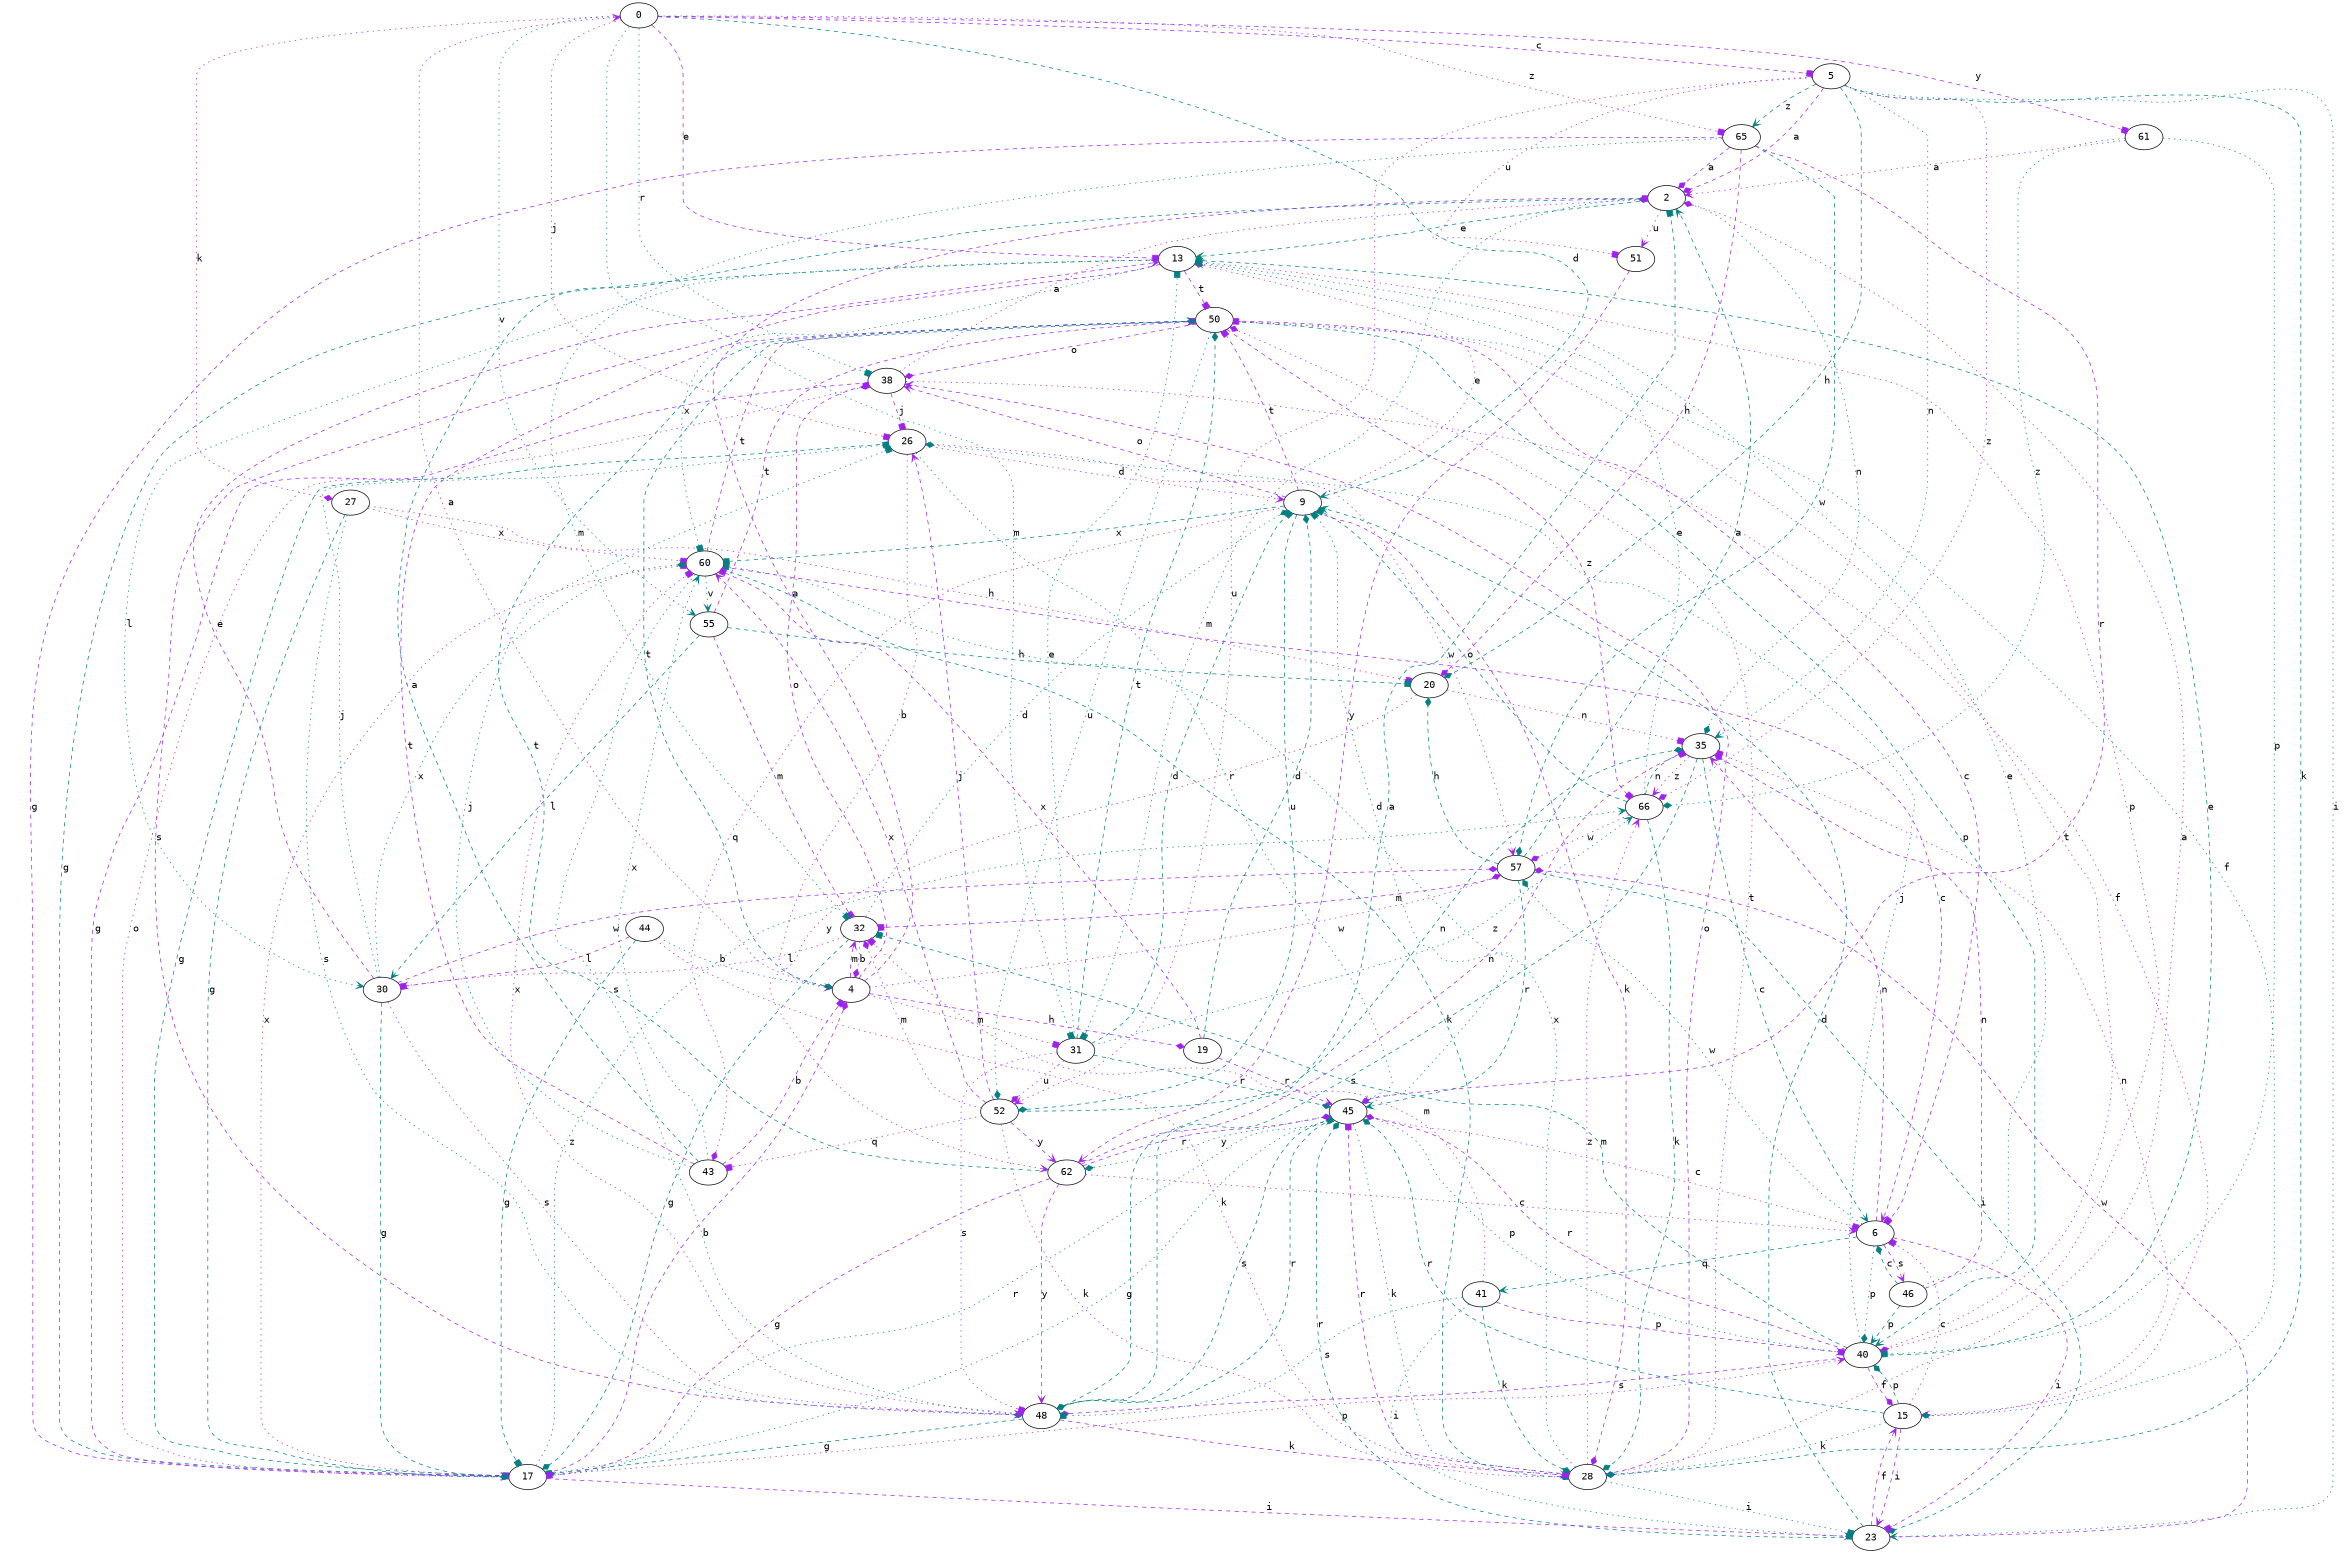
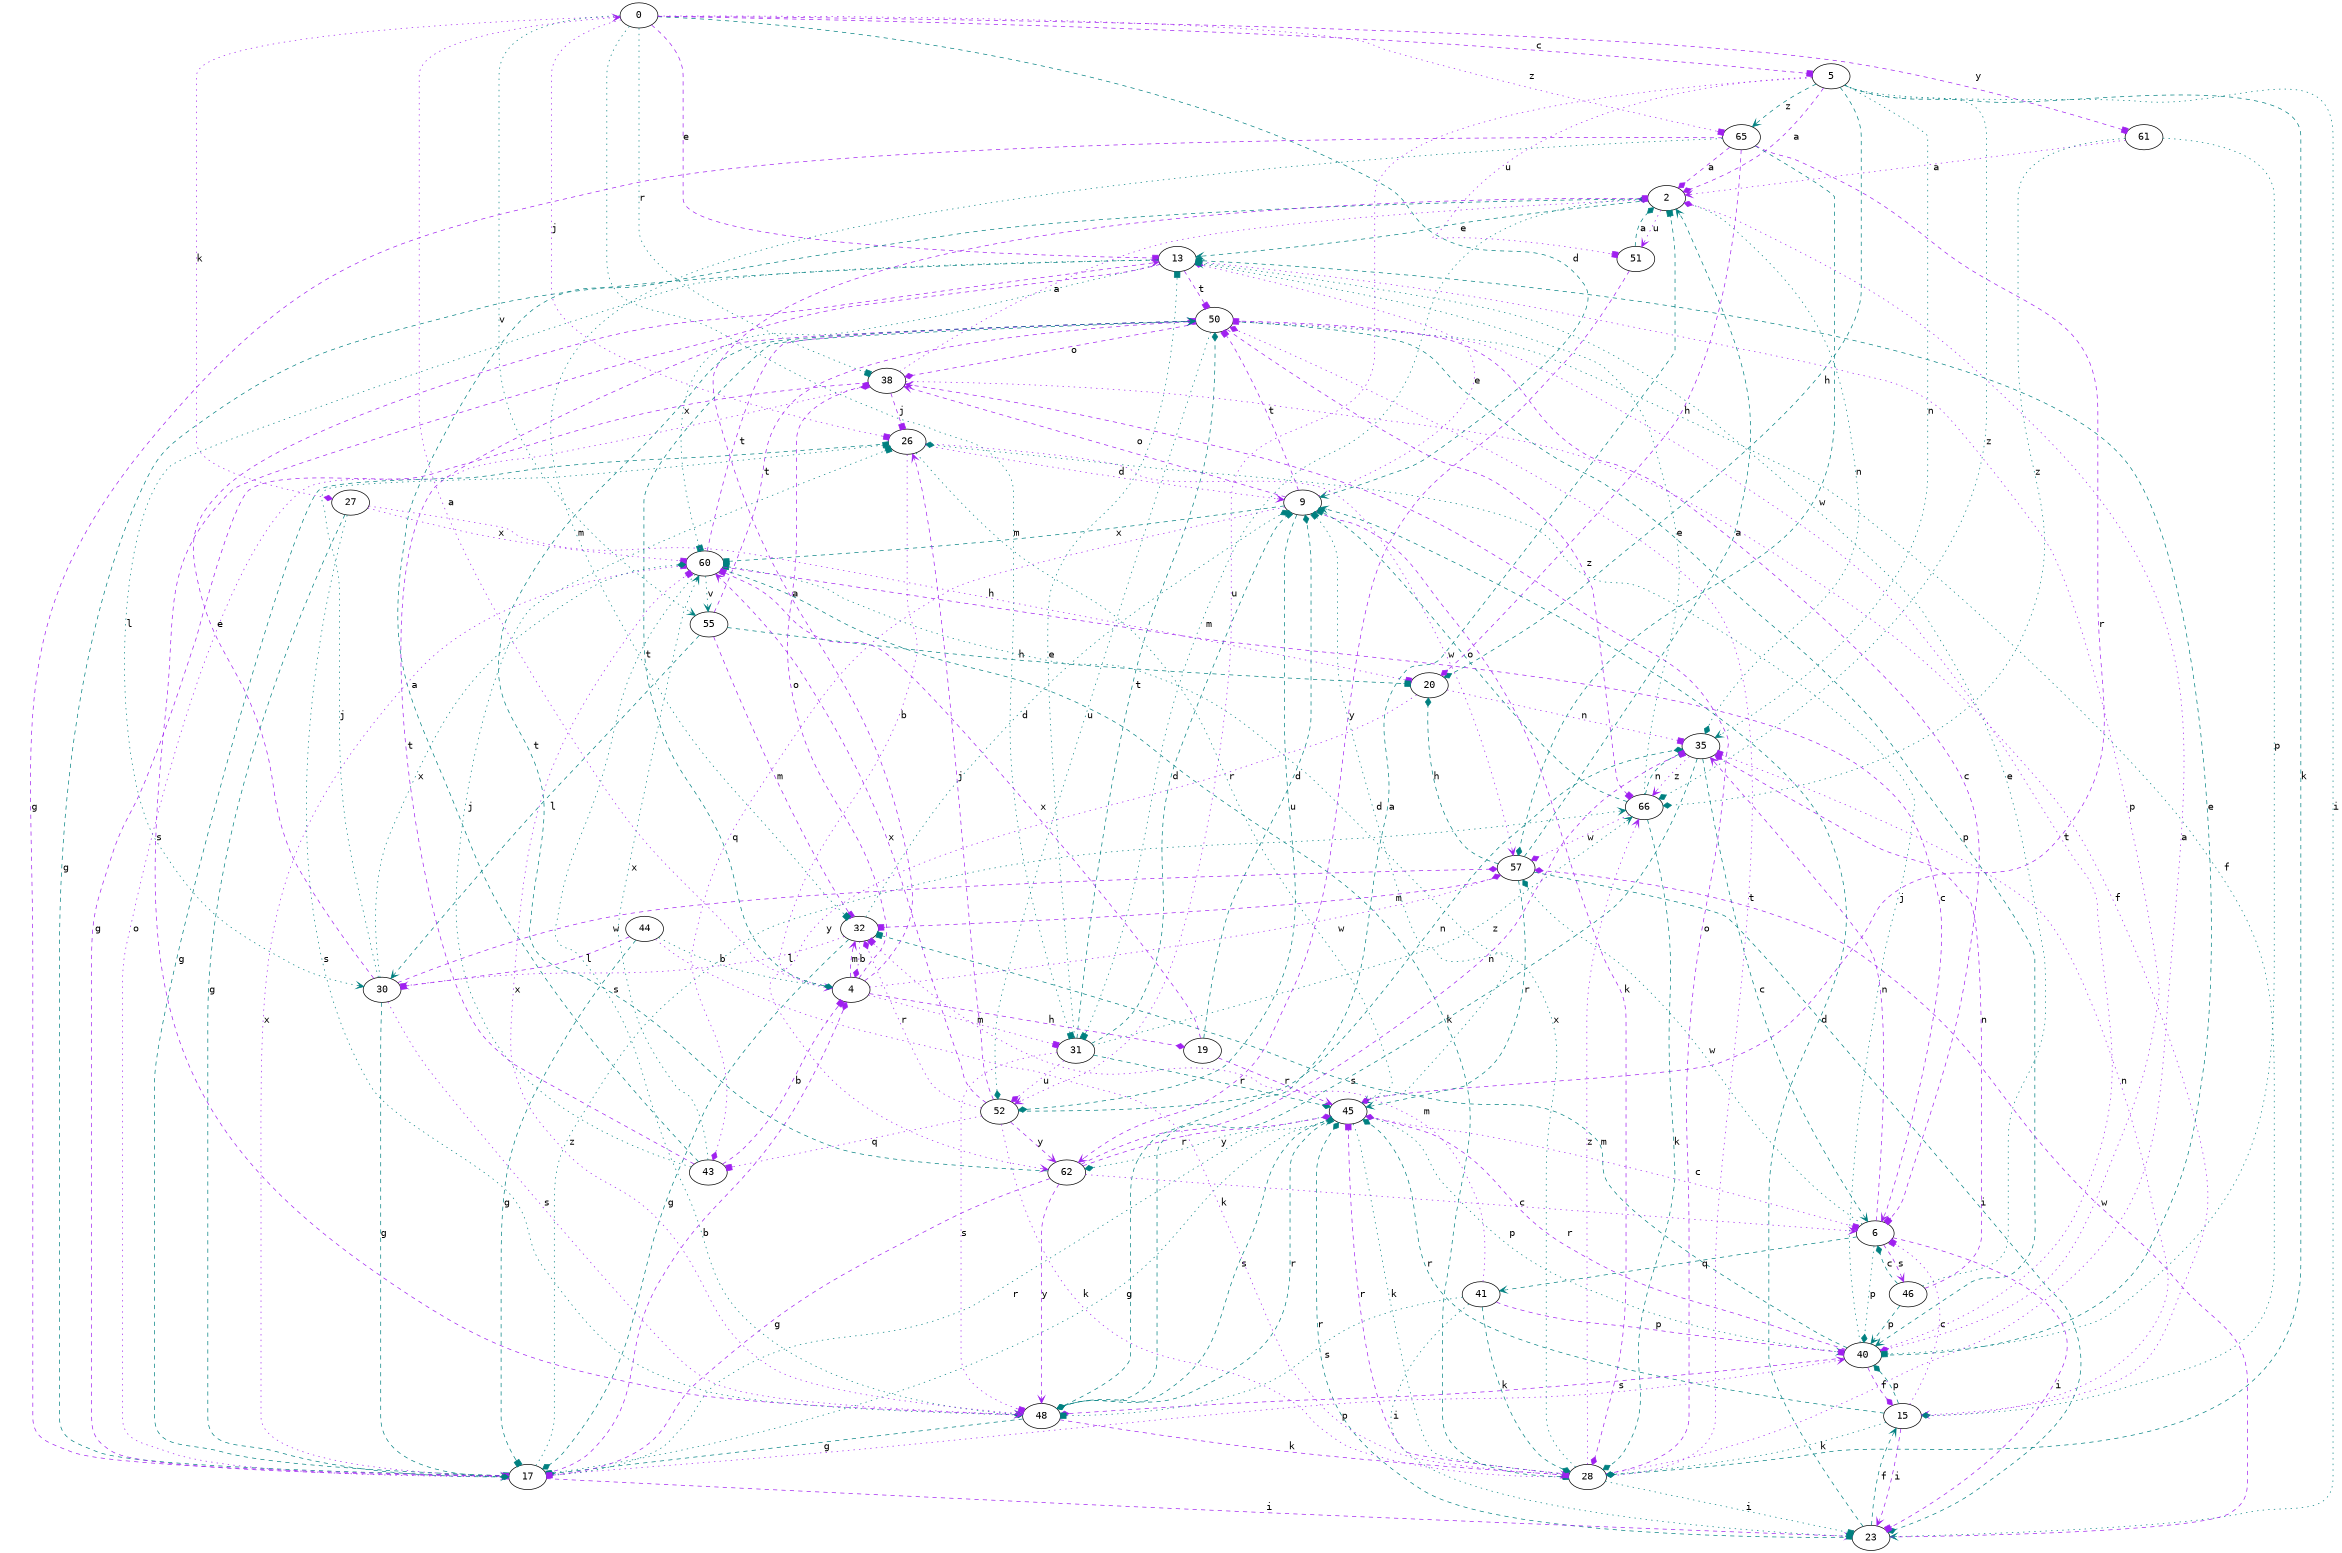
edge "51" -> "2": added, label "a"
edge "5" -> "66": color purple -> teal
edge "52" -> "32": label "m" -> "r"
edge "23" -> "15": color purple -> teal
